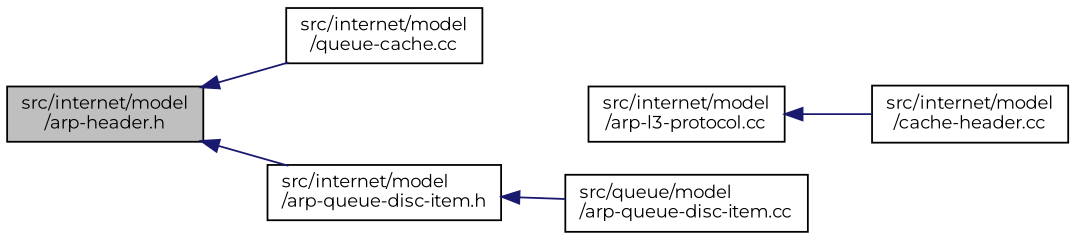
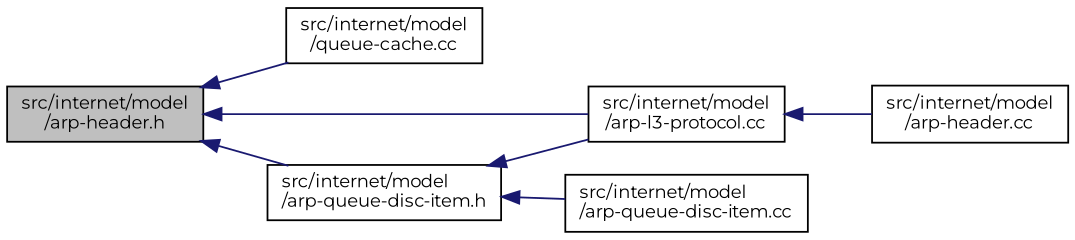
edge "src/internet/model /arp-l3-protocol.cc" -> "src/internet/model /arp-header.h": added
node "src/internet/model /cache-header.cc": label "src/internet/model /cache-header.cc" -> "src/internet/model /arp-header.cc"
edge "src/internet/model /arp-l3-protocol.cc" -> "src/internet/model /arp-queue-disc-item.h": added
node "src/queue/model /arp-queue-disc-item.cc": label "src/queue/model /arp-queue-disc-item.cc" -> "src/internet/model /arp-queue-disc-item.cc"
